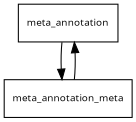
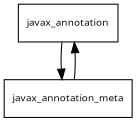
node "meta_annotation": label "meta_annotation" -> "javax_annotation"
node "meta_annotation_meta": label "meta_annotation_meta" -> "javax_annotation_meta"
